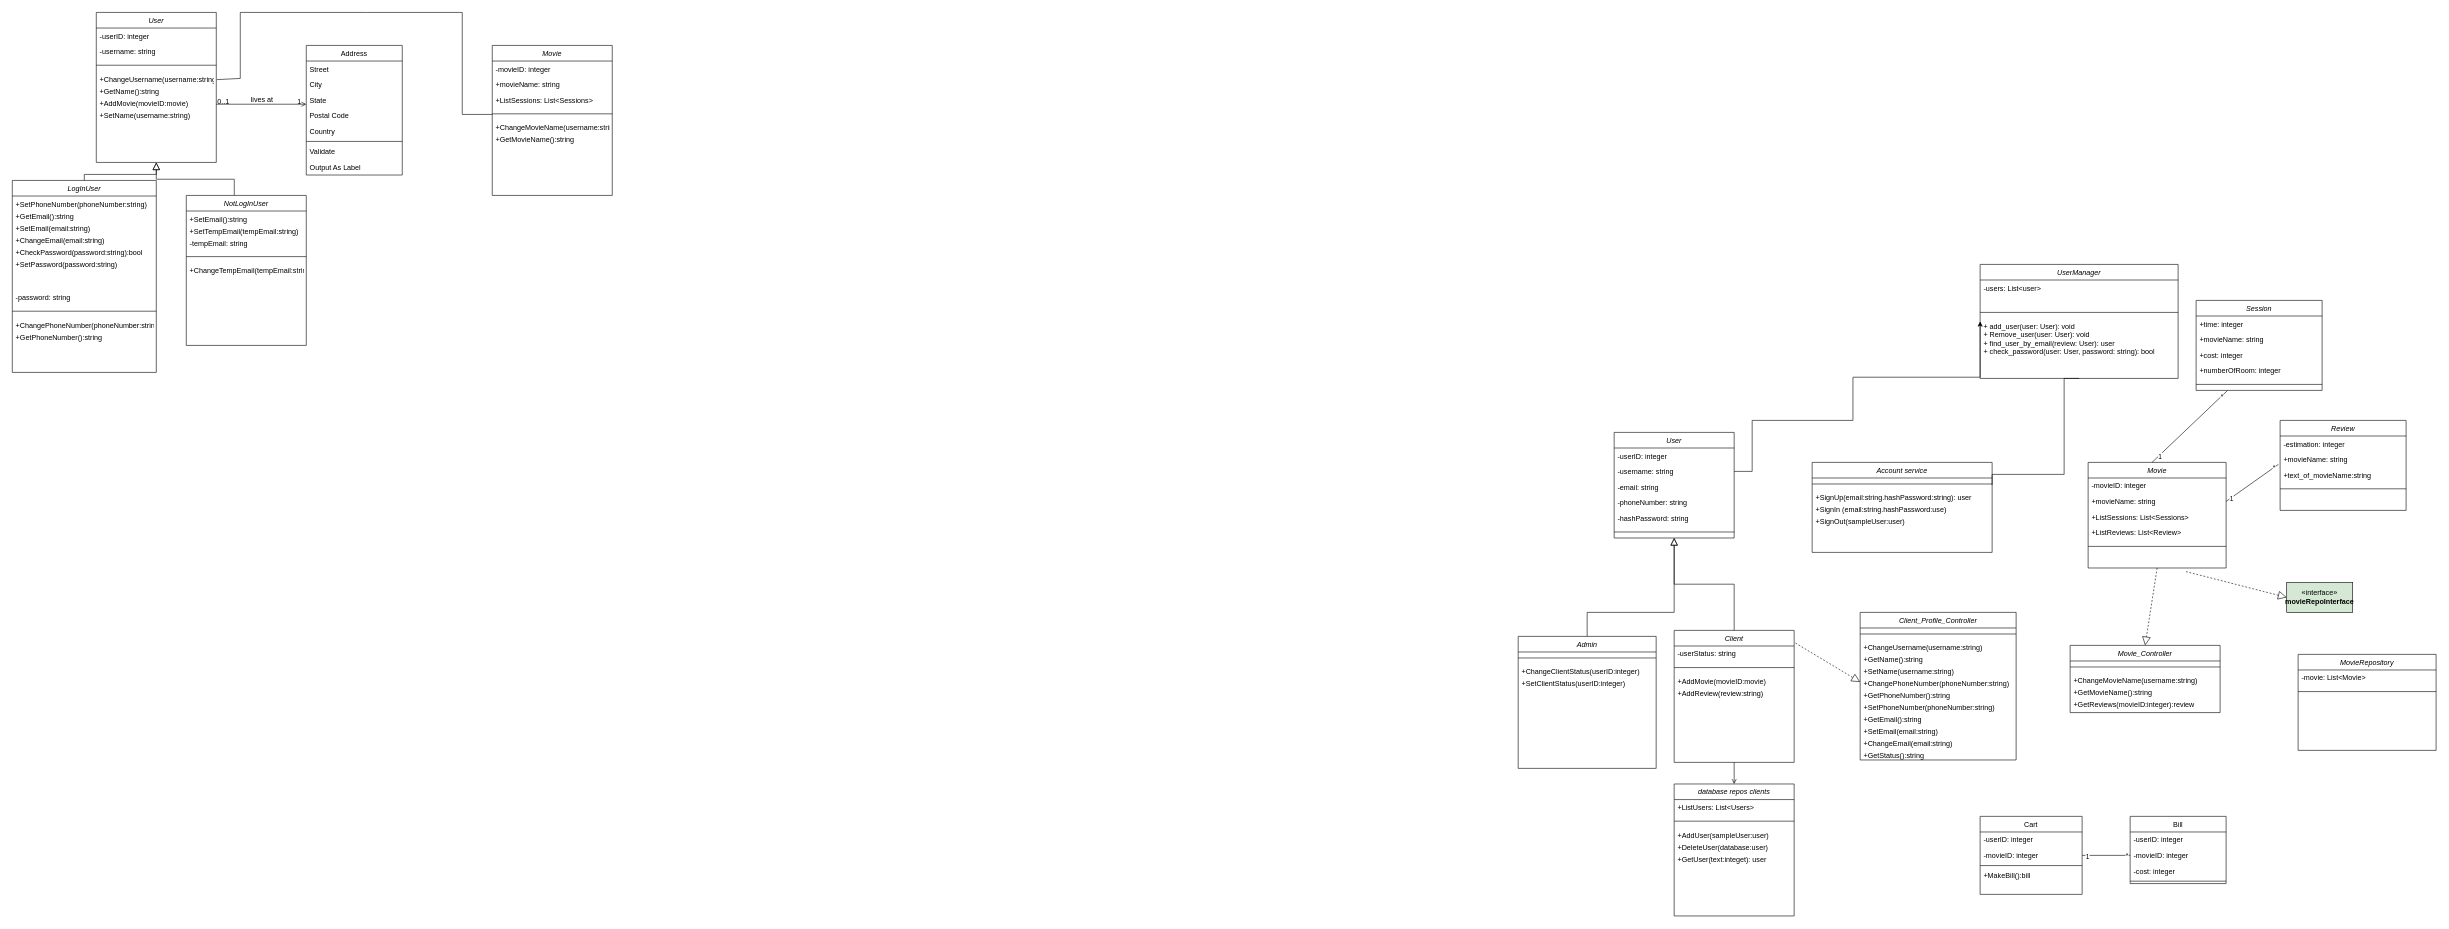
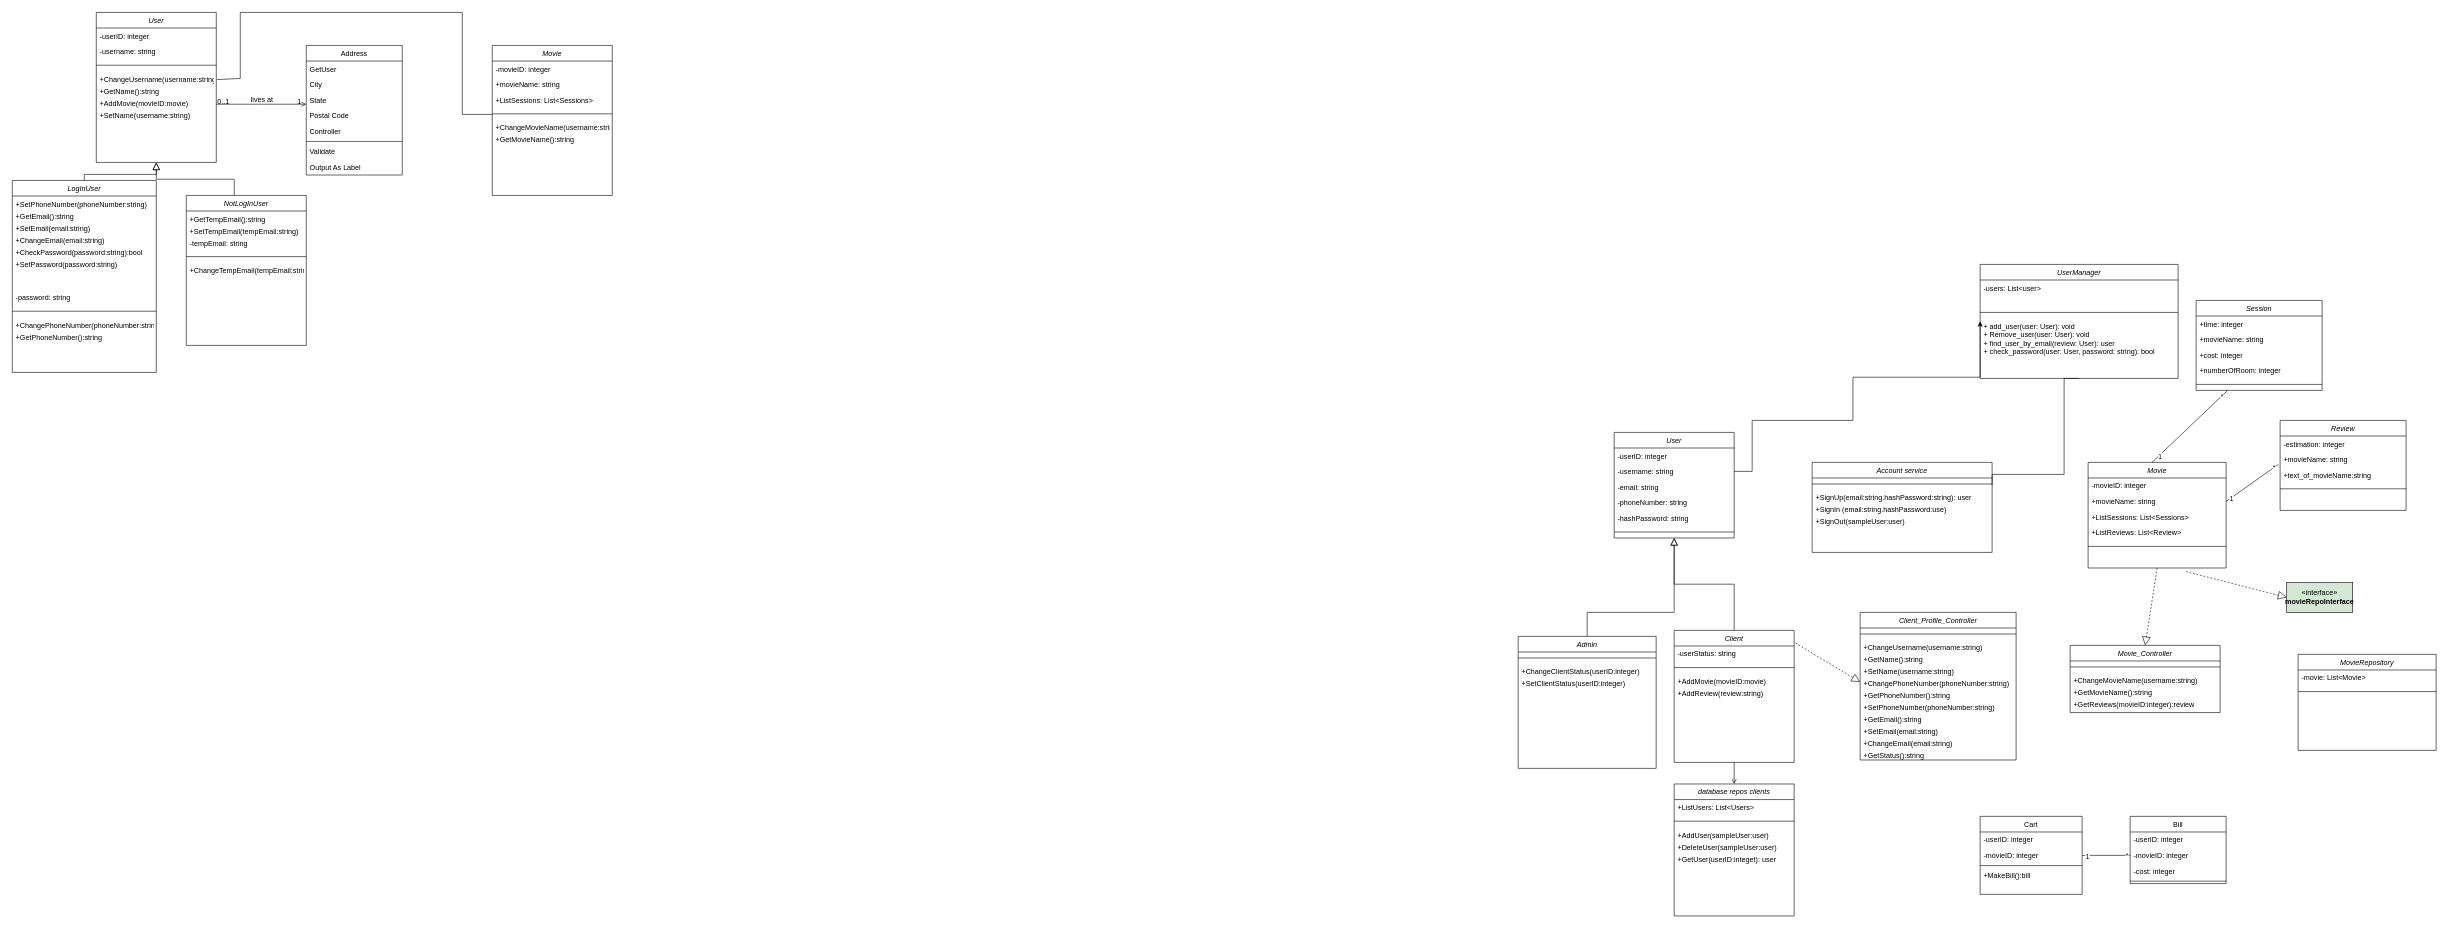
node "Street": label "Street" -> "GetUser"
node "Country": label "Country" -> "Controller"
node "+SetEmail():string": label "+SetEmail():string" -> "+GetTempEmail():string"
node "+DeleteUser(database:user)": label "+DeleteUser(database:user)" -> "+DeleteUser(sampleUser:user)"
node "+GetUser(text:integet): user": label "+GetUser(text:integet): user" -> "+GetUser(userID:integet): user"
